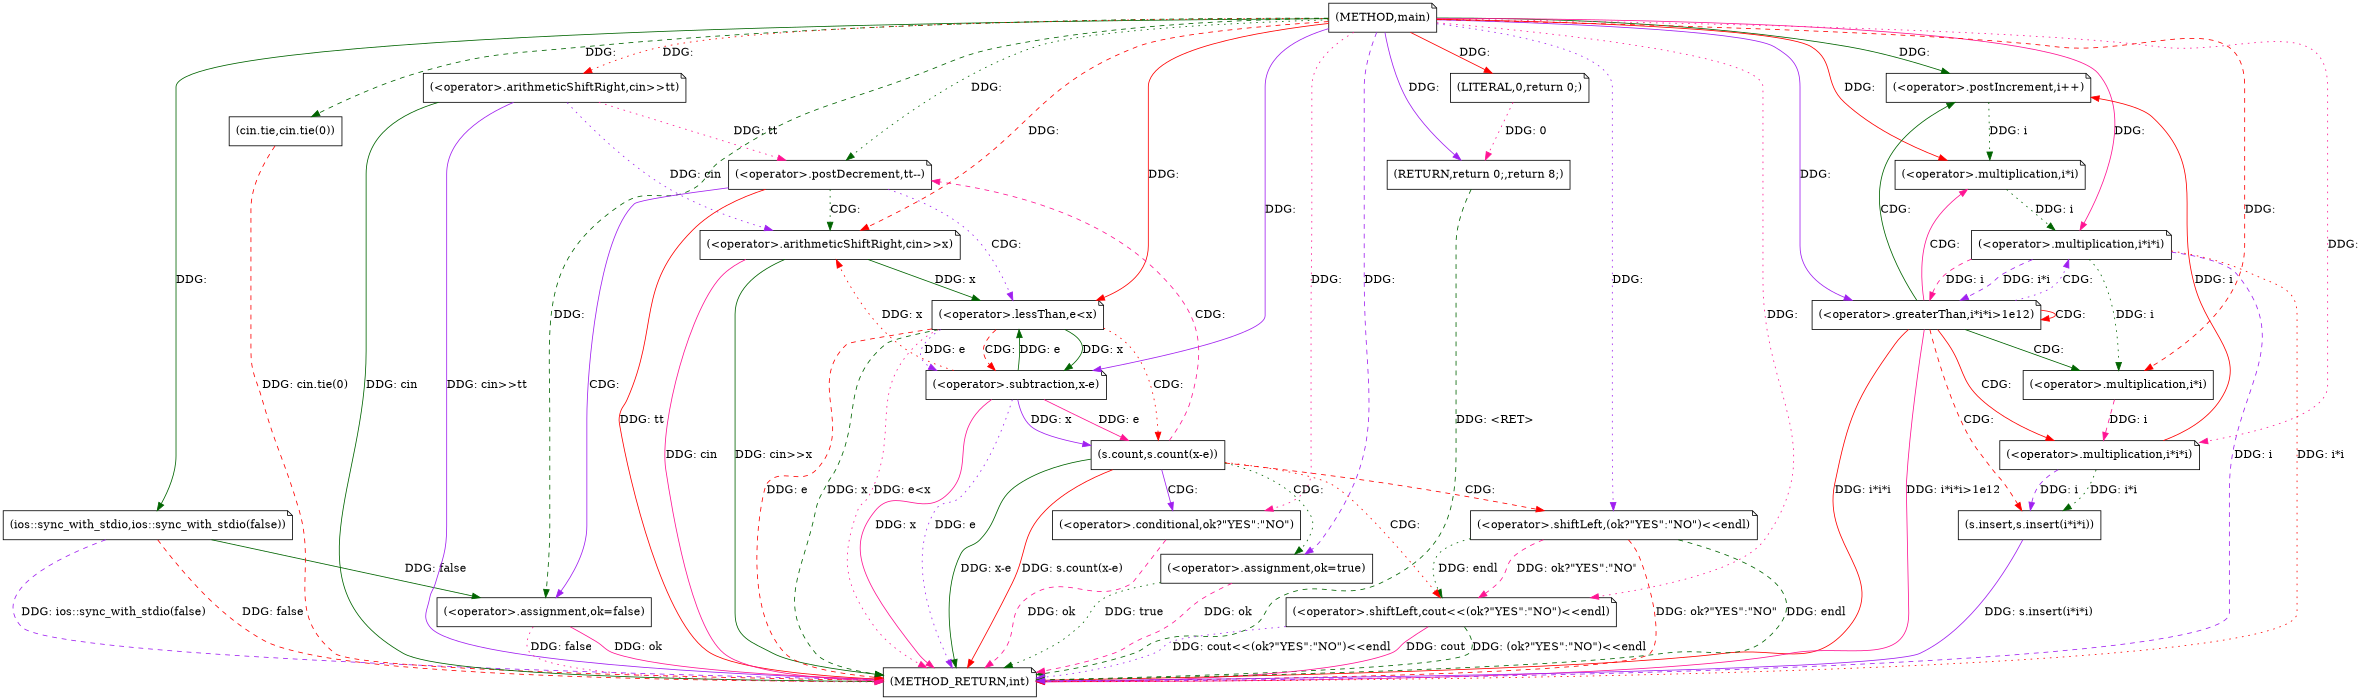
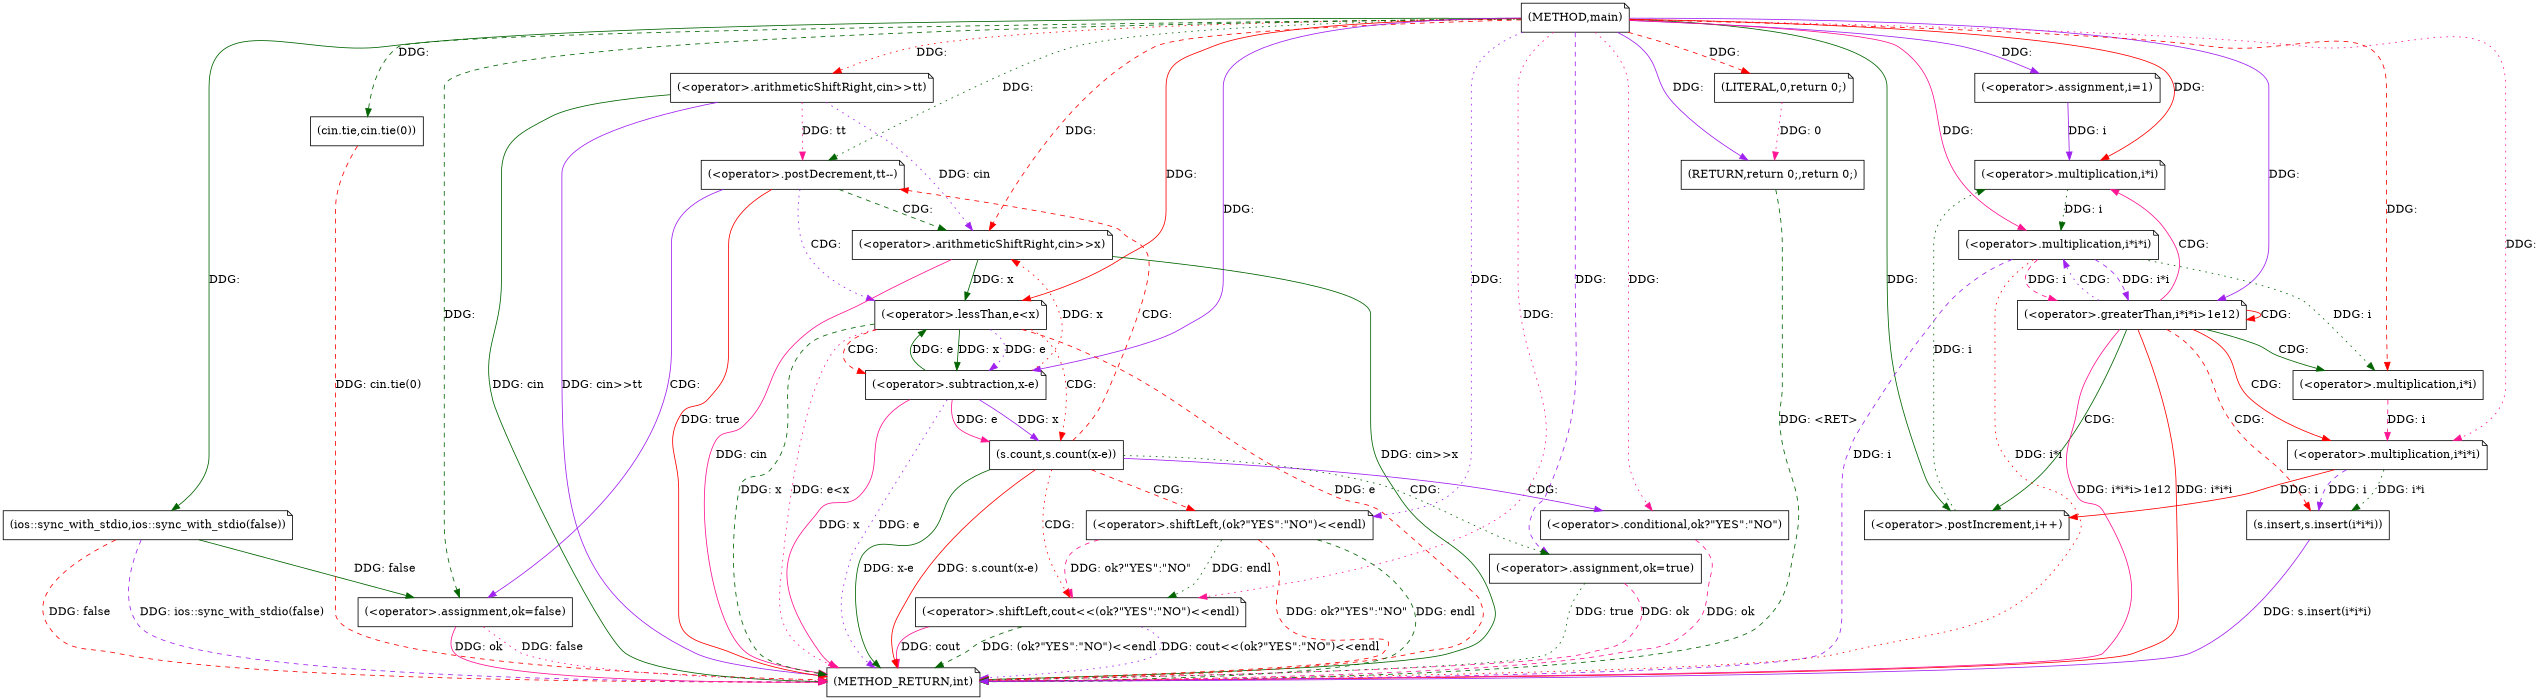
edge "(METHOD,main)" -> "(LITERAL,0,return 0;)": style solid -> dashed
node "(<operator>.assignment,i=1)": added
node "(RETURN,return 0;,return 8;)": label "(RETURN,return 0;,return 8;)" -> "(RETURN,return 0;,return 0;)"
edge "(<operator>.postDecrement,tt--)" -> "(<operator>.arithmeticShiftRight,cin>>x)": style dotted -> dashed
edge "(s.count,s.count(x-e))" -> "(<operator>.postDecrement,tt--)": color deeppink -> red
edge "(<operator>.postDecrement,tt--)" -> "(METHOD_RETURN,int)": label "DDG: tt" -> "DDG: true"
